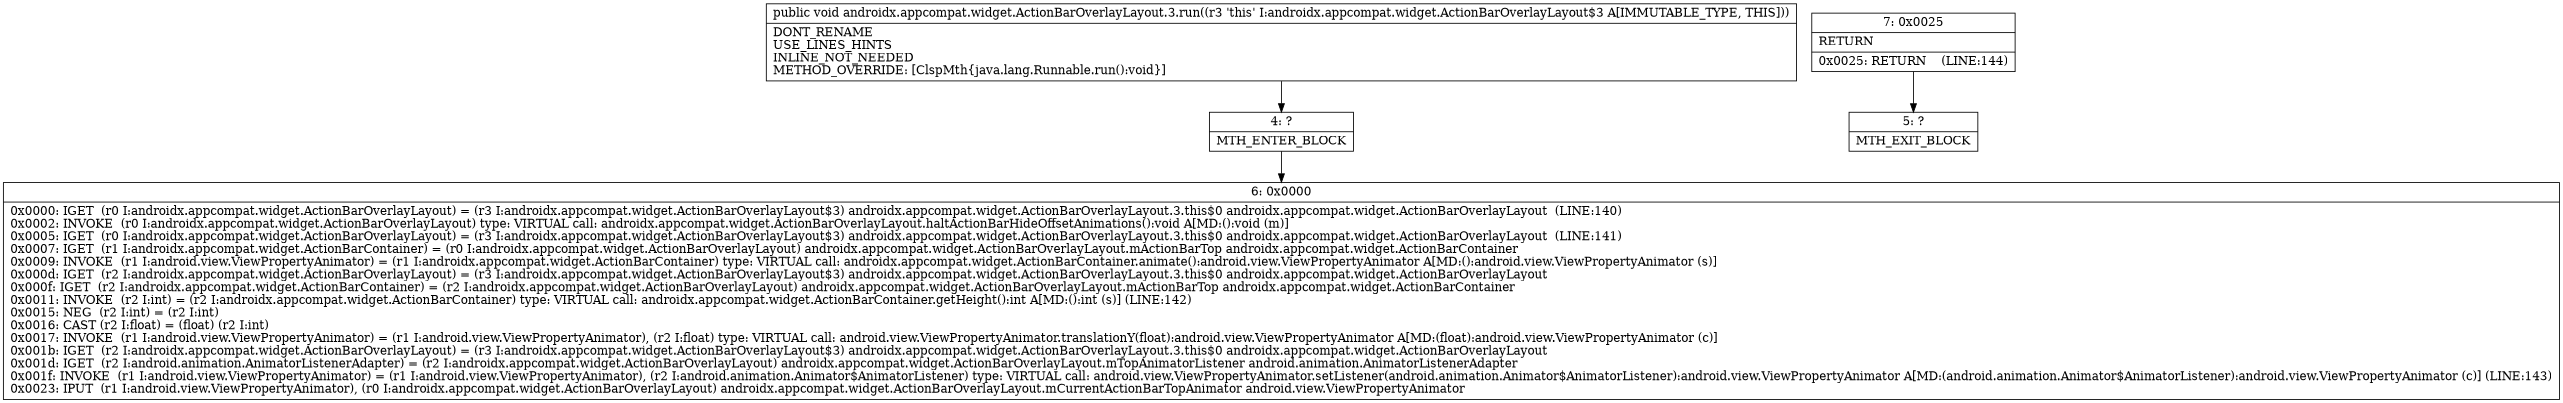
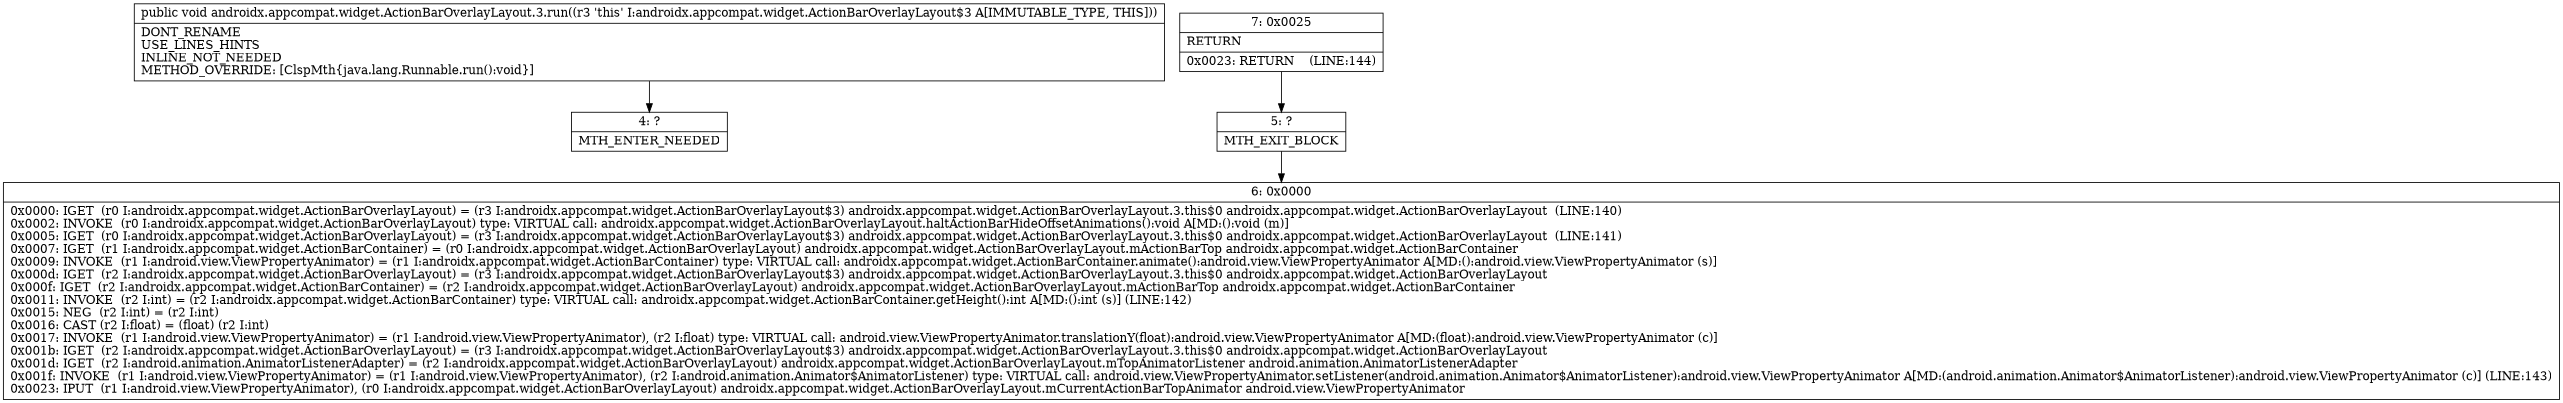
node "7: 0x0025": text "0x0025: RETURN    (LINE:144)" -> "0x0023: RETURN    (LINE:144)"
node "4: ?": text "MTH_ENTER_BLOCK" -> "MTH_ENTER_NEEDED"
edge "4: ?" -> "6: 0x0000": now "5: ?" -> "6: 0x0000"
